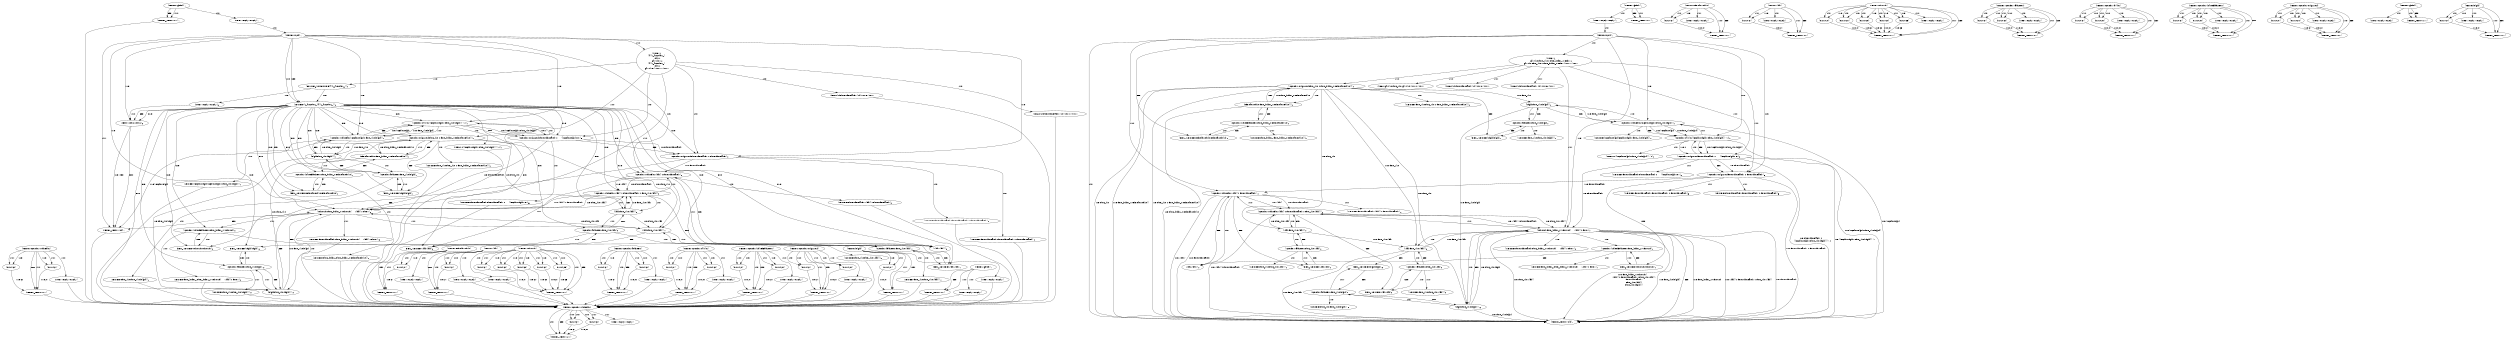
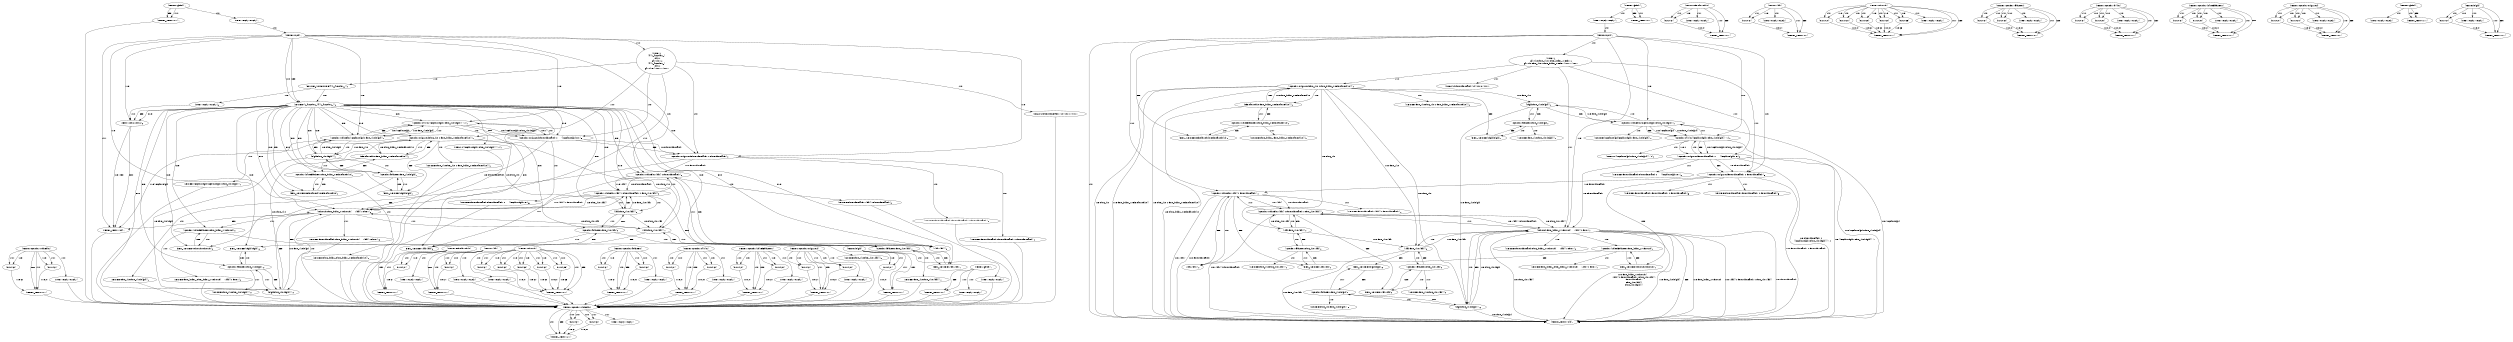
node "<(LOCAL,gfx.Size close_size: gfx.Size)<SUB>2</SUB>>": removed
node "<(LOCAL,int closeButtonOffsetX: int)<SUB>5</SUB>>": removed
node "<(LOCAL,int closeButtonOffsetY: int)<SUB>5</SUB>>": removed
